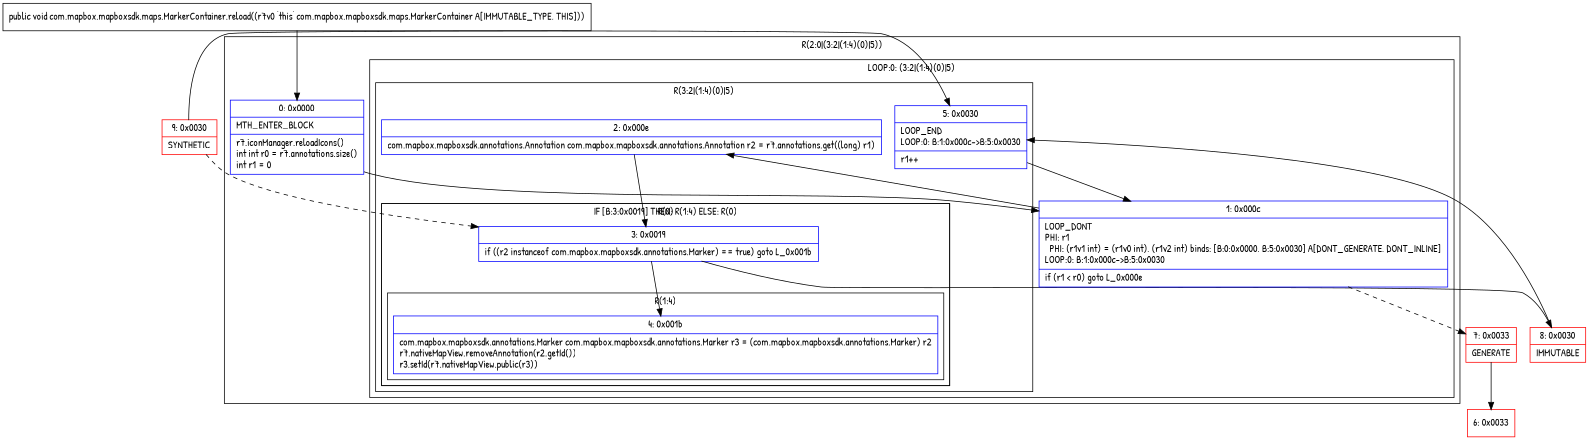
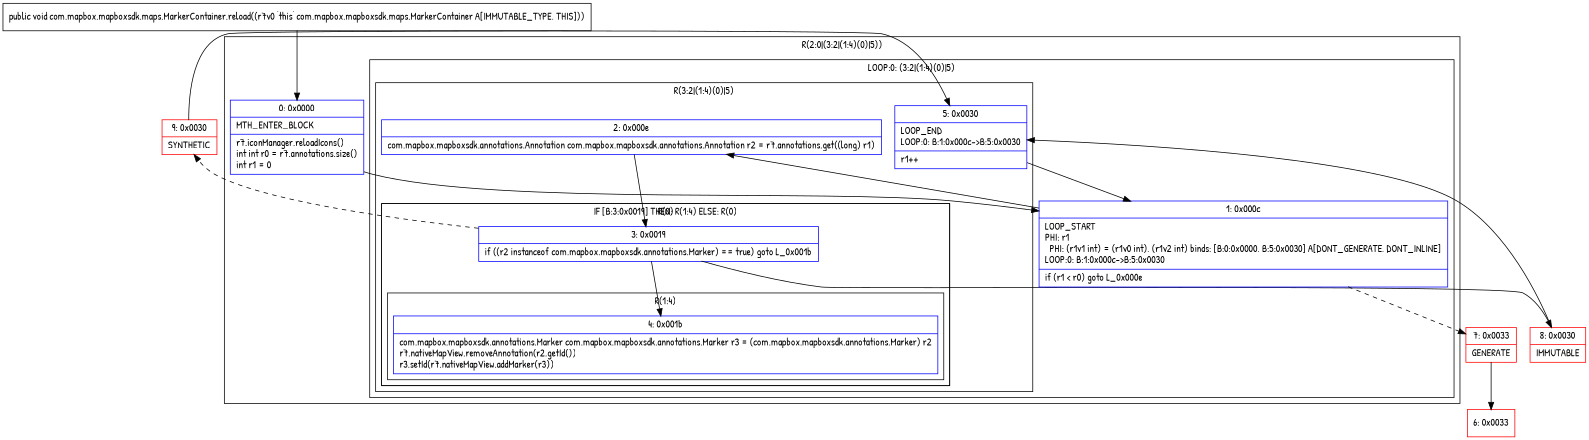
edge "9: 0x0030" -> "3: 0x0019": reversed
node "1: 0x000c": text "LOOP_DONT" -> "LOOP_START"
node "4: 0x001b": text "r3.setId(r7.nativeMapView.public(r3))" -> "r3.setId(r7.nativeMapView.addMarker(r3))"
